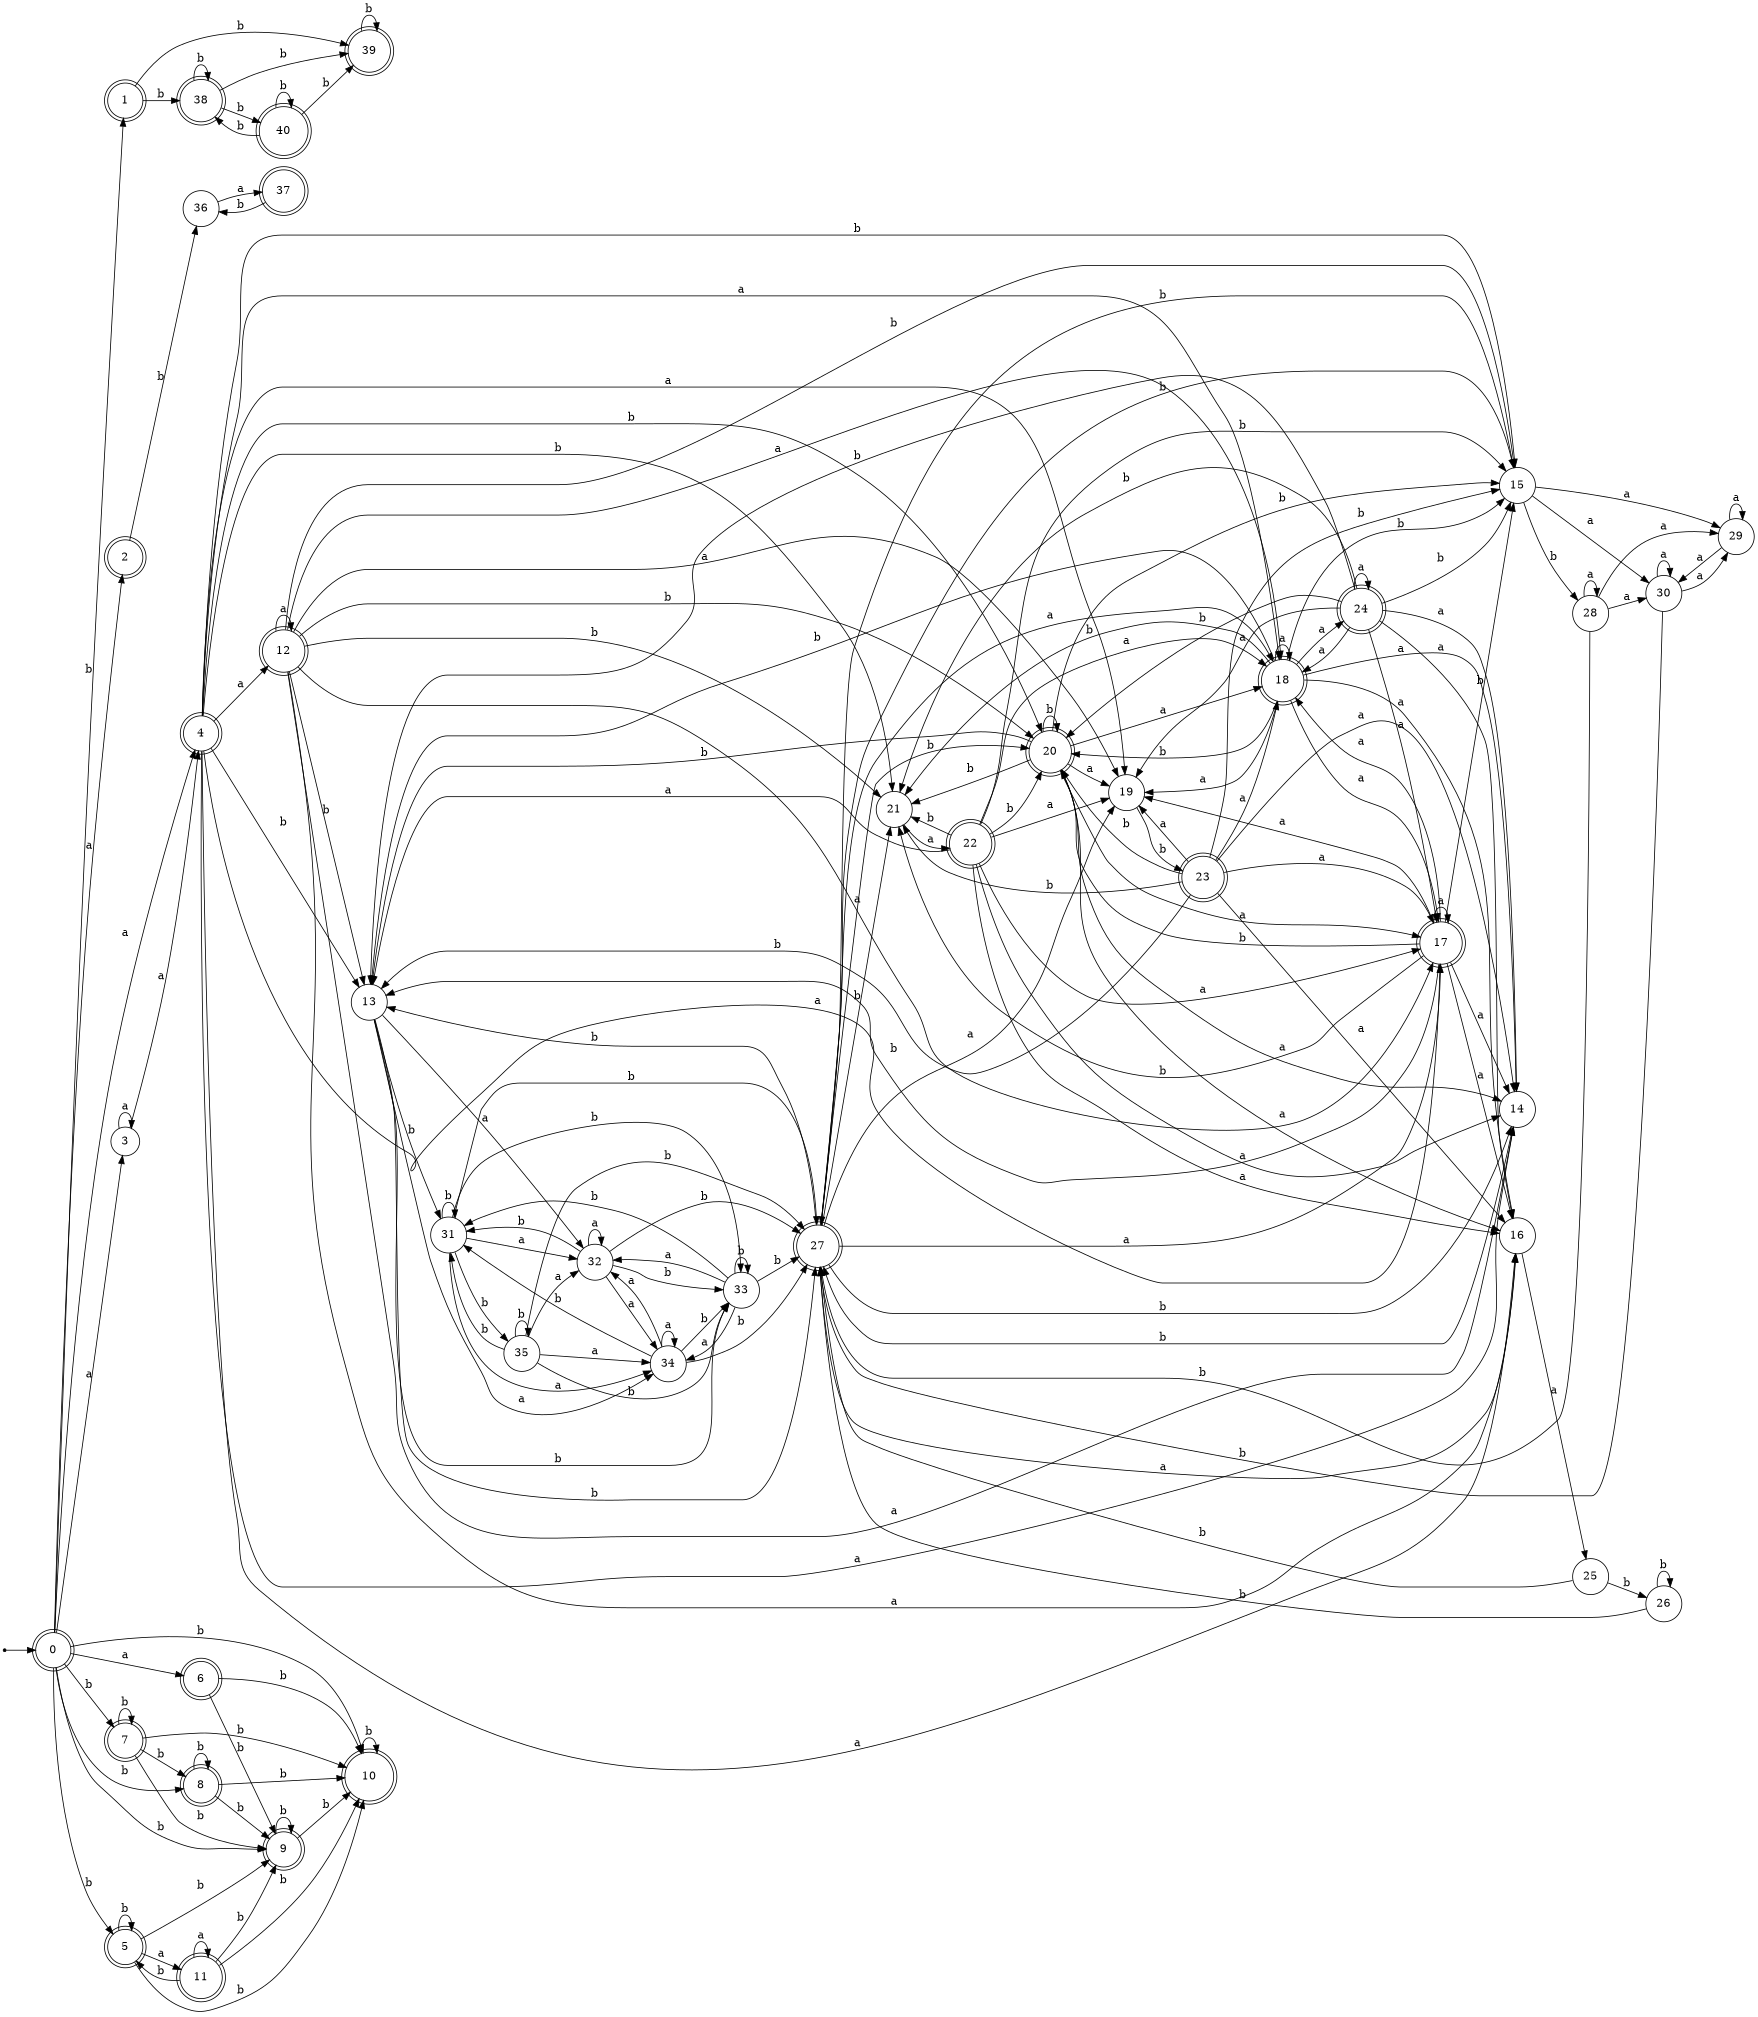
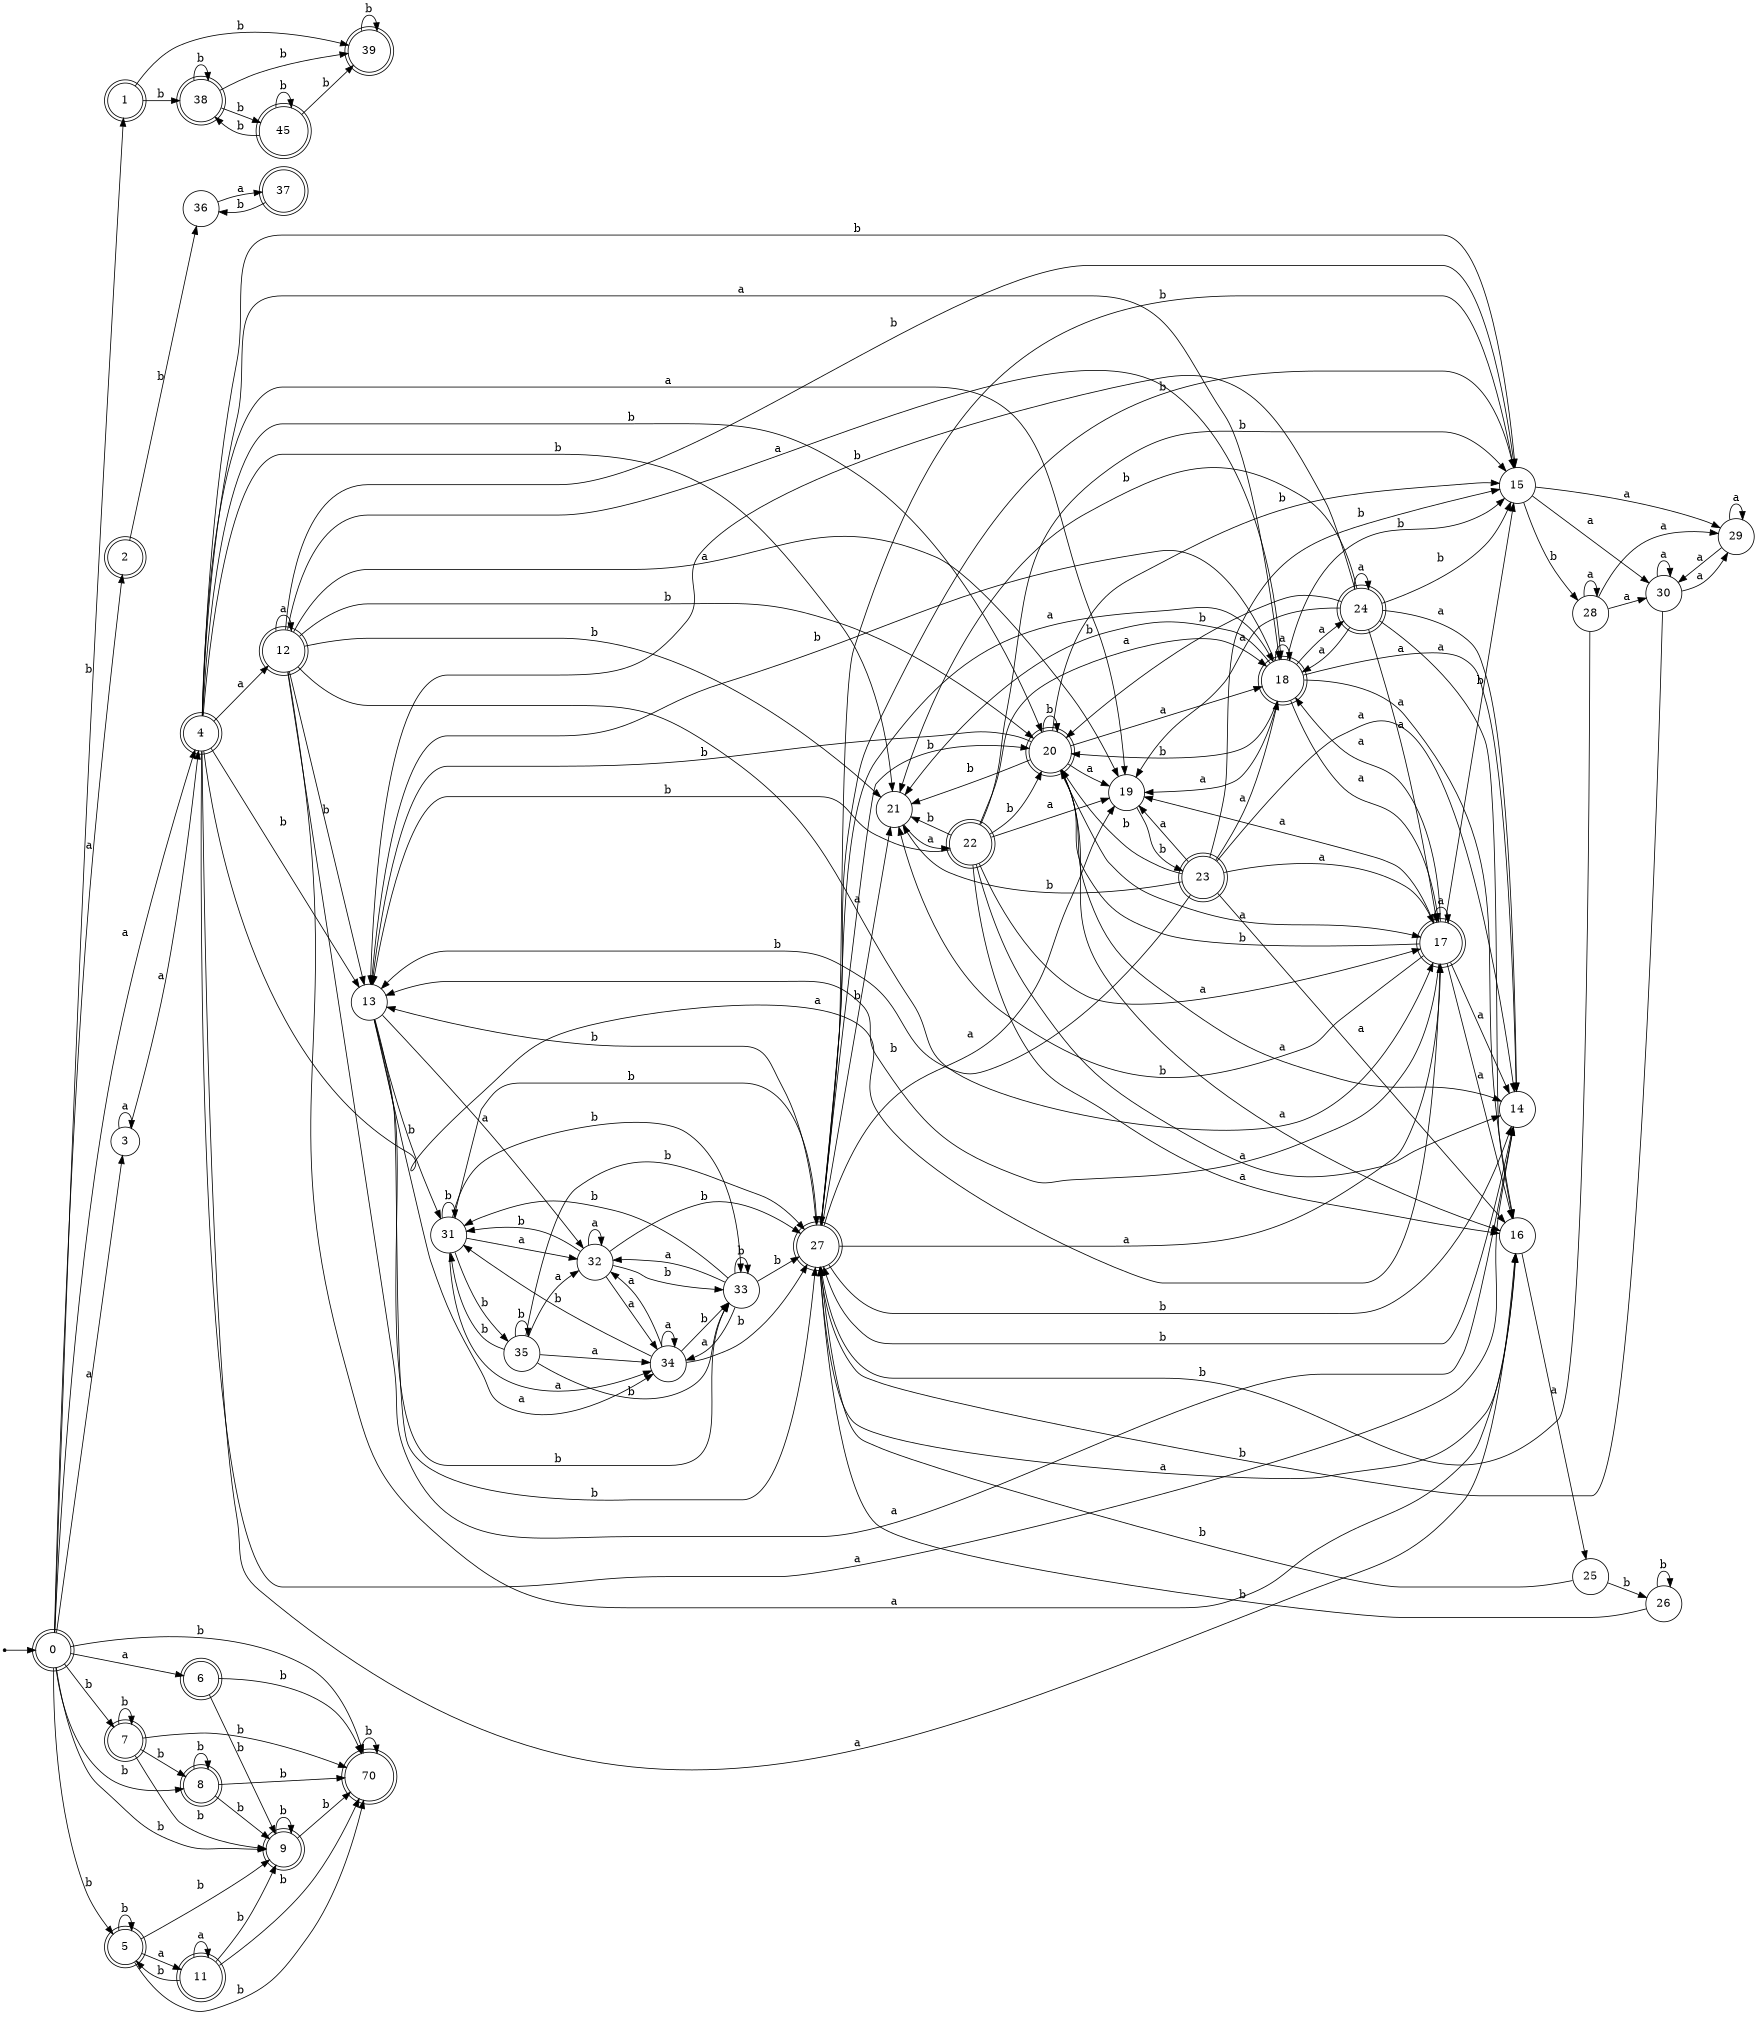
node "40": label "40" -> "45"
edge "22" -> "13": label "a" -> "b"
node "10": label "10" -> "70"
